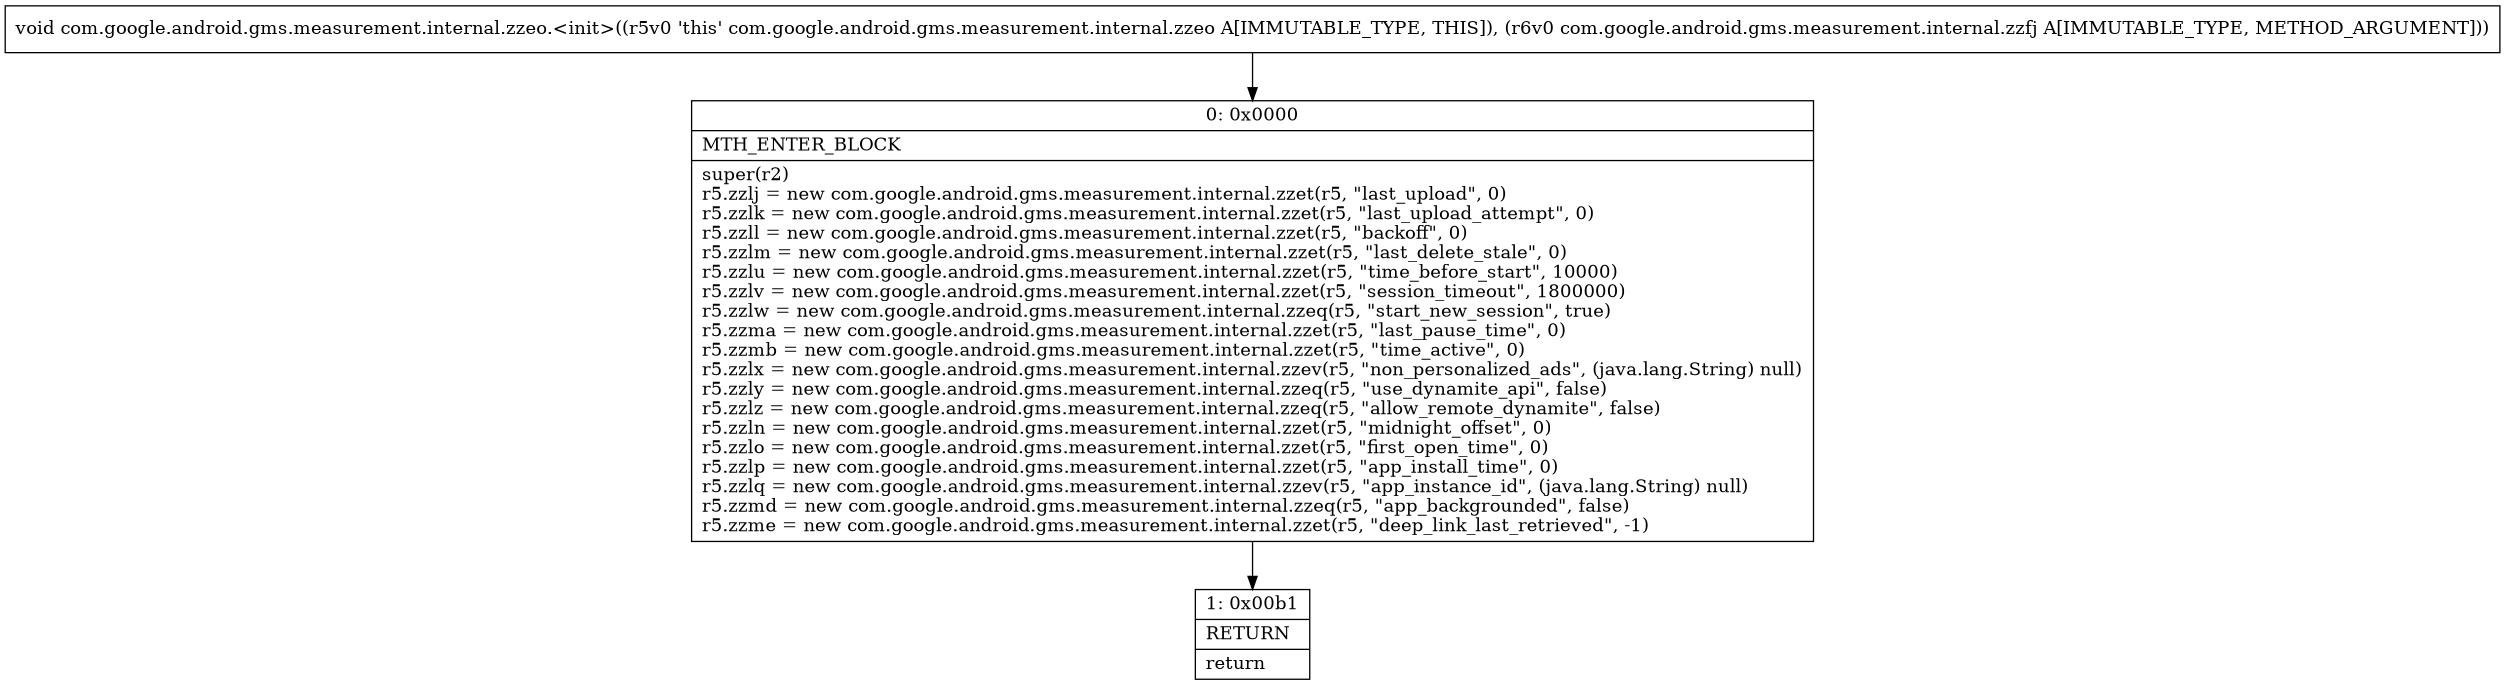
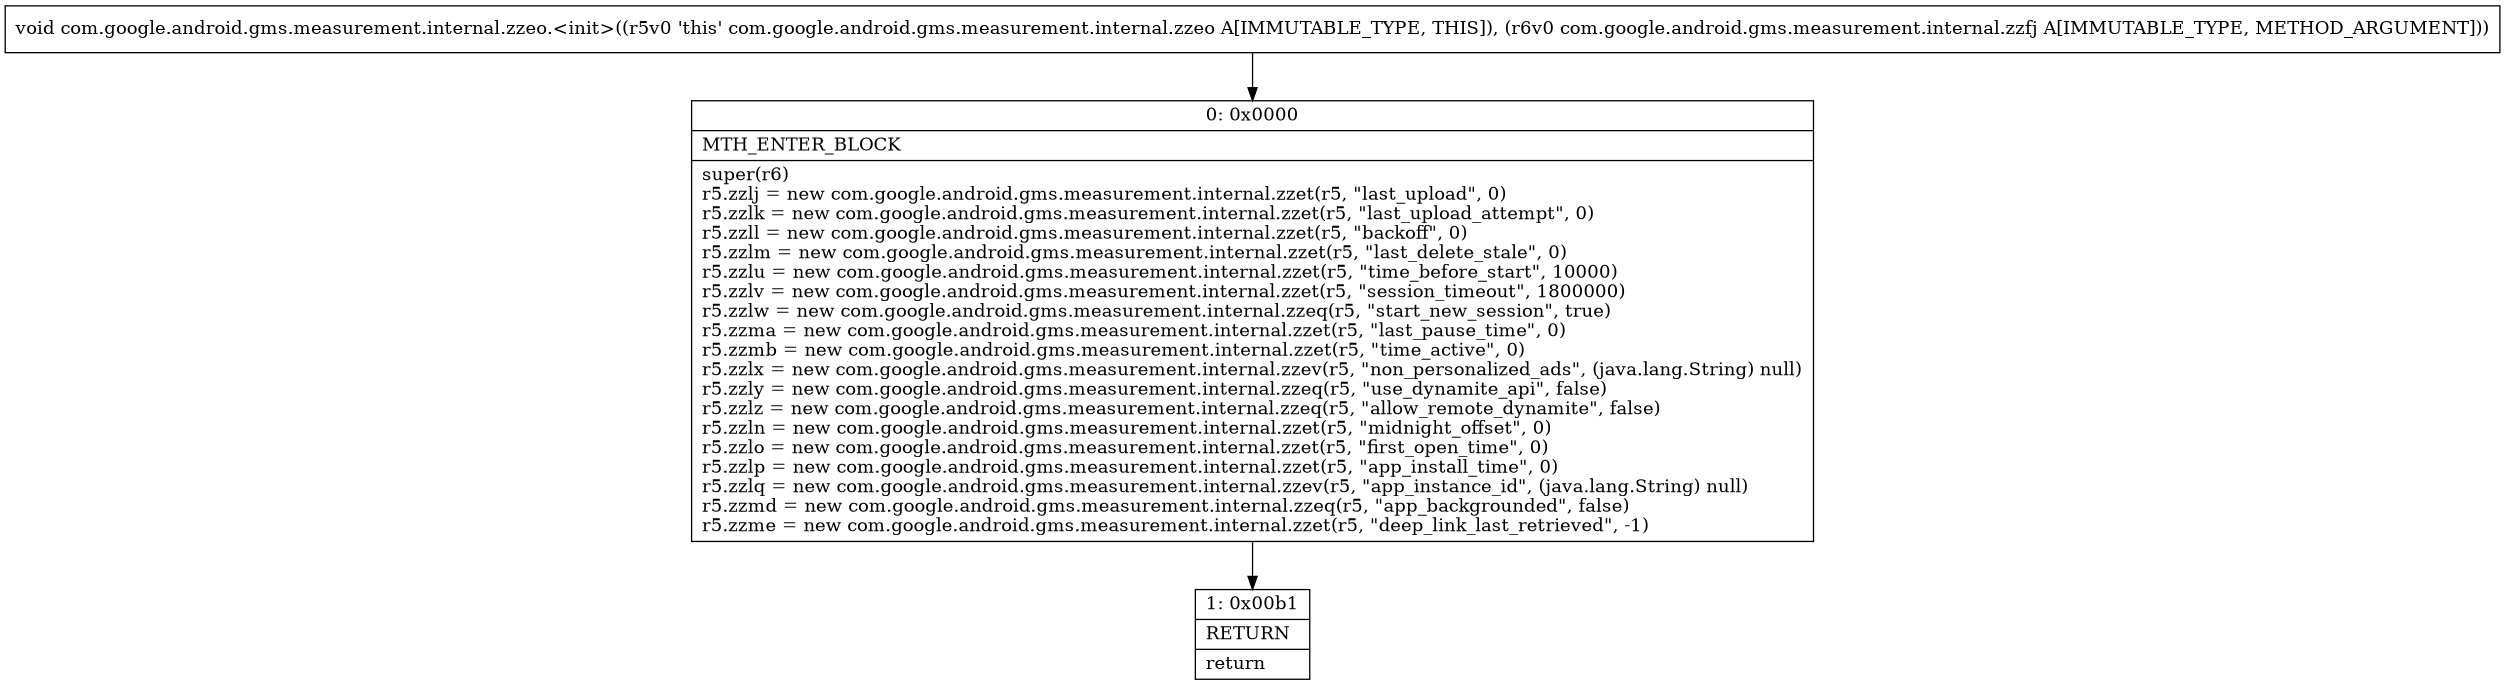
node "0: 0x0000": text "super(r2)" -> "super(r6)"
